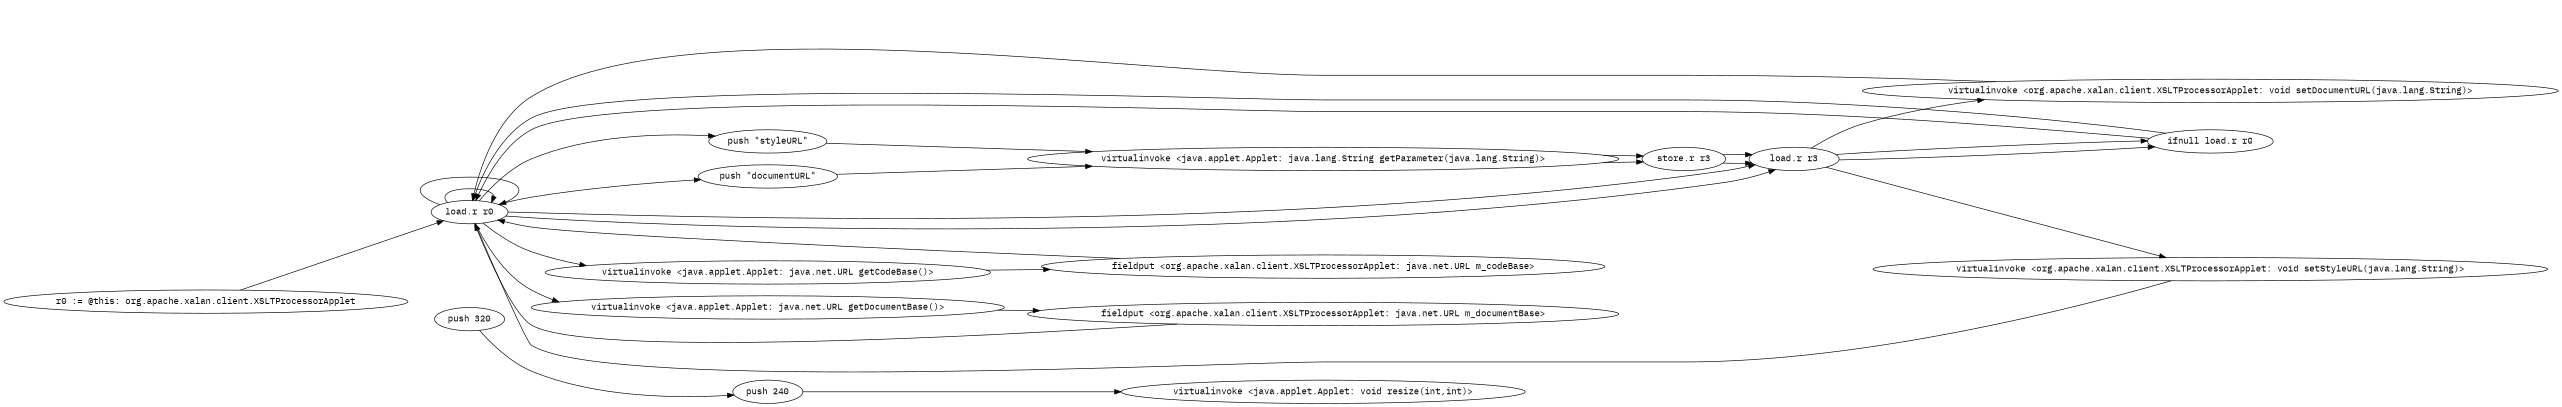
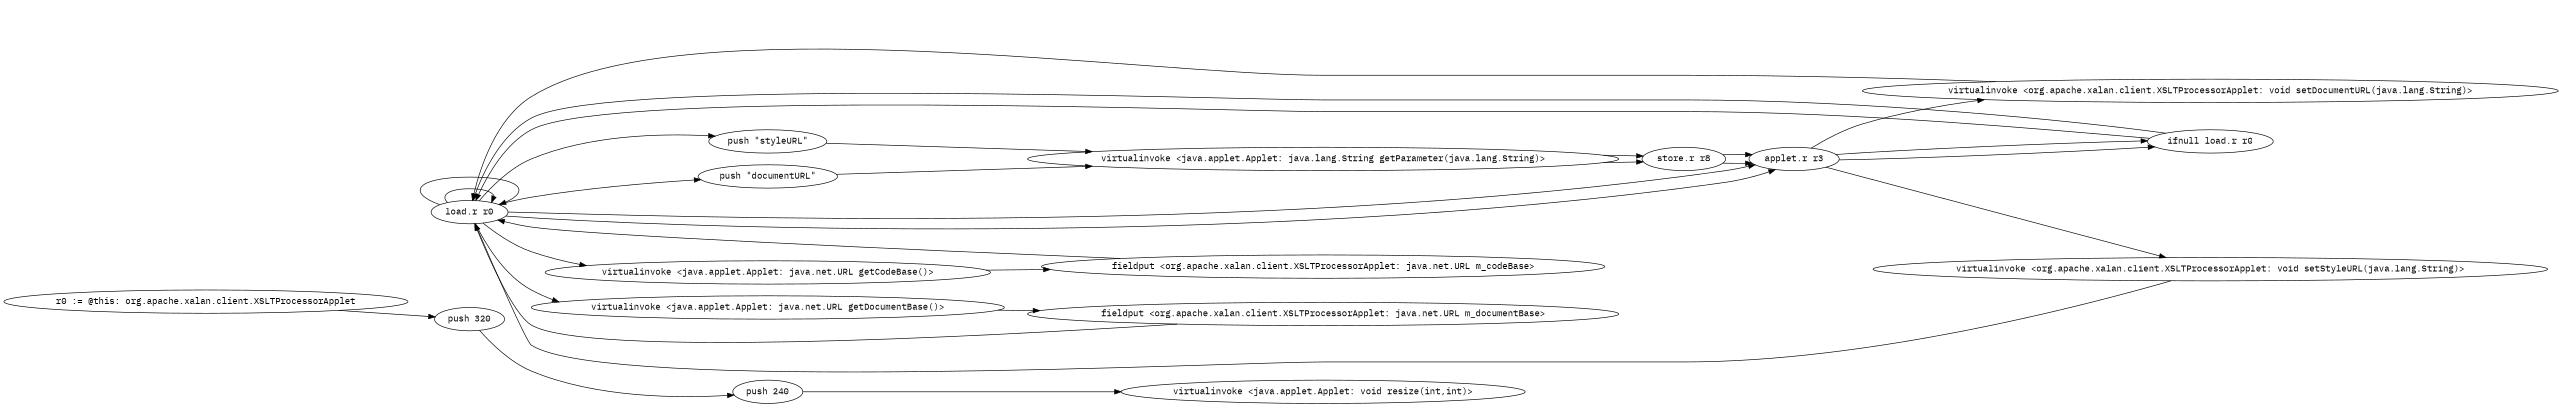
node "store.r r3": label "store.r r3" -> "store.r r8"
node "load.r r3": label "load.r r3" -> "applet.r r3"
edge "r0 := @this: org.apache.xalan.client.XSLTProcessorApplet" -> "load.r r0": now "r0 := @this: org.apache.xalan.client.XSLTProcessorApplet" -> "push 320"
